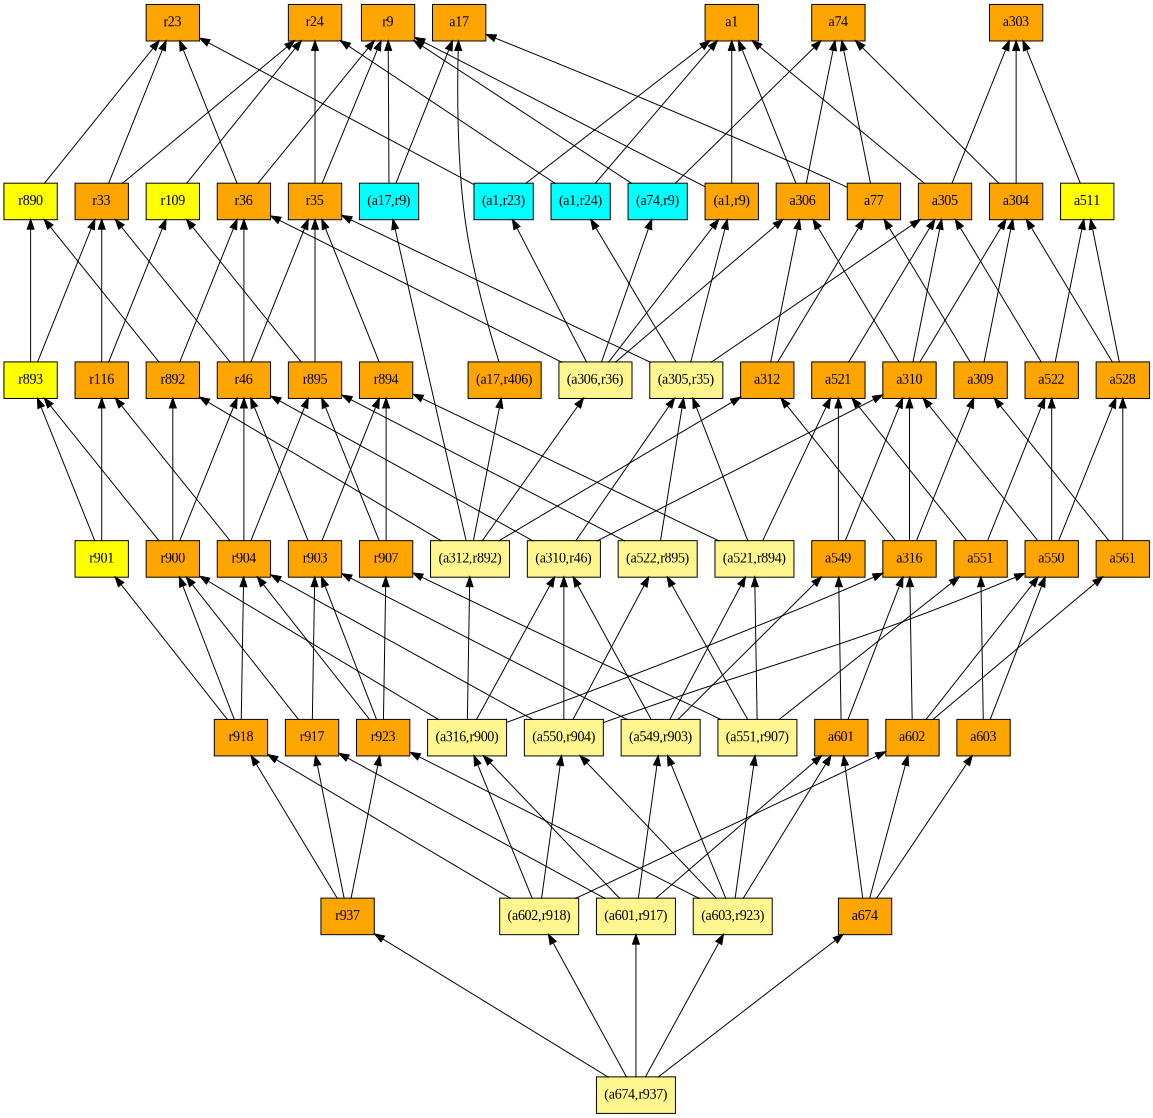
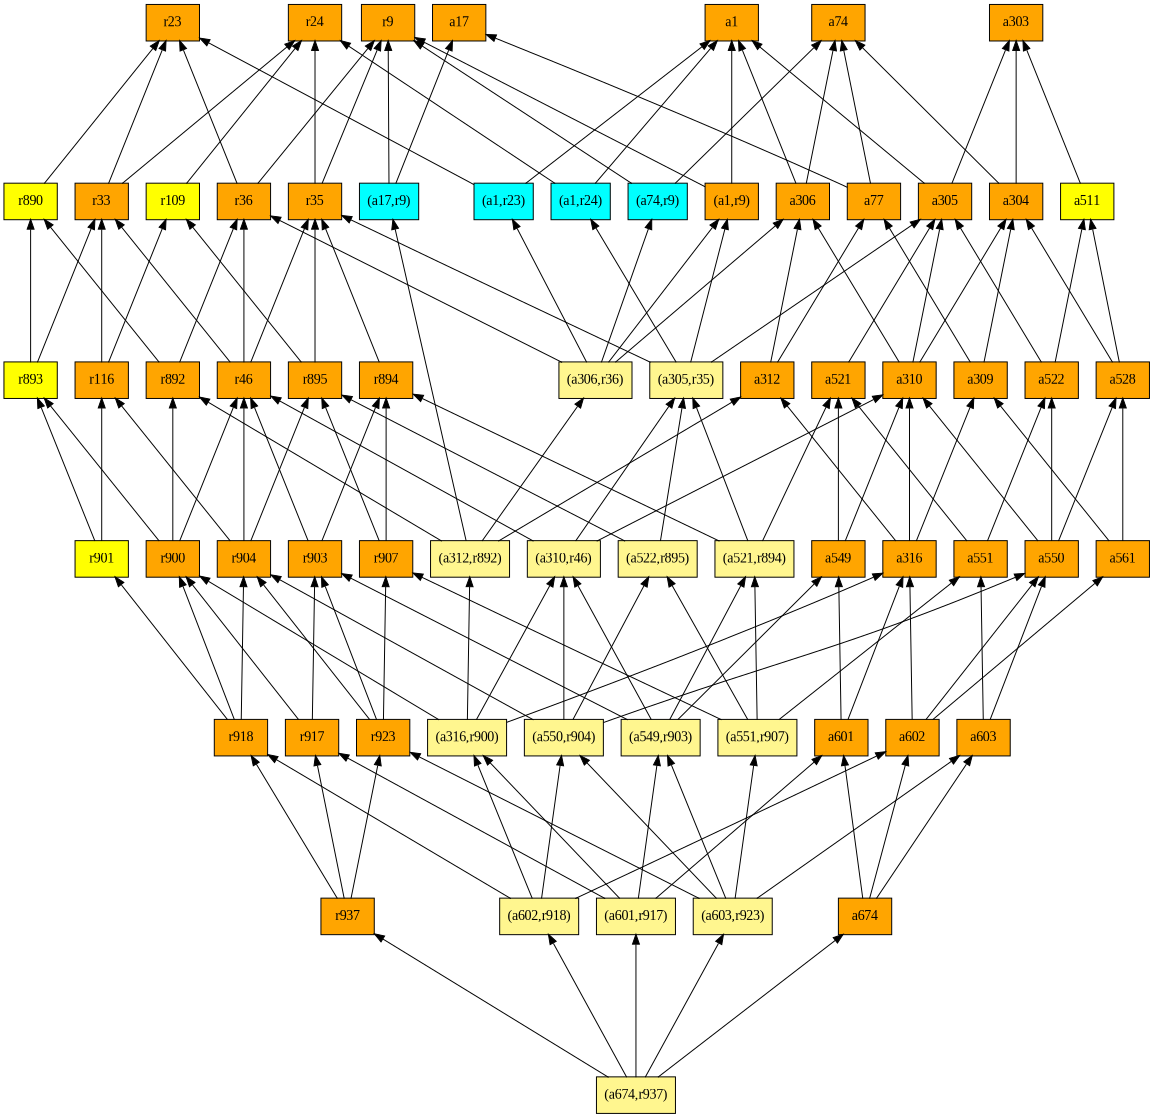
node "(a17,r406)": removed
edge "(a603,r923)" -> "a601": now "(a603,r923)" -> "a603"
